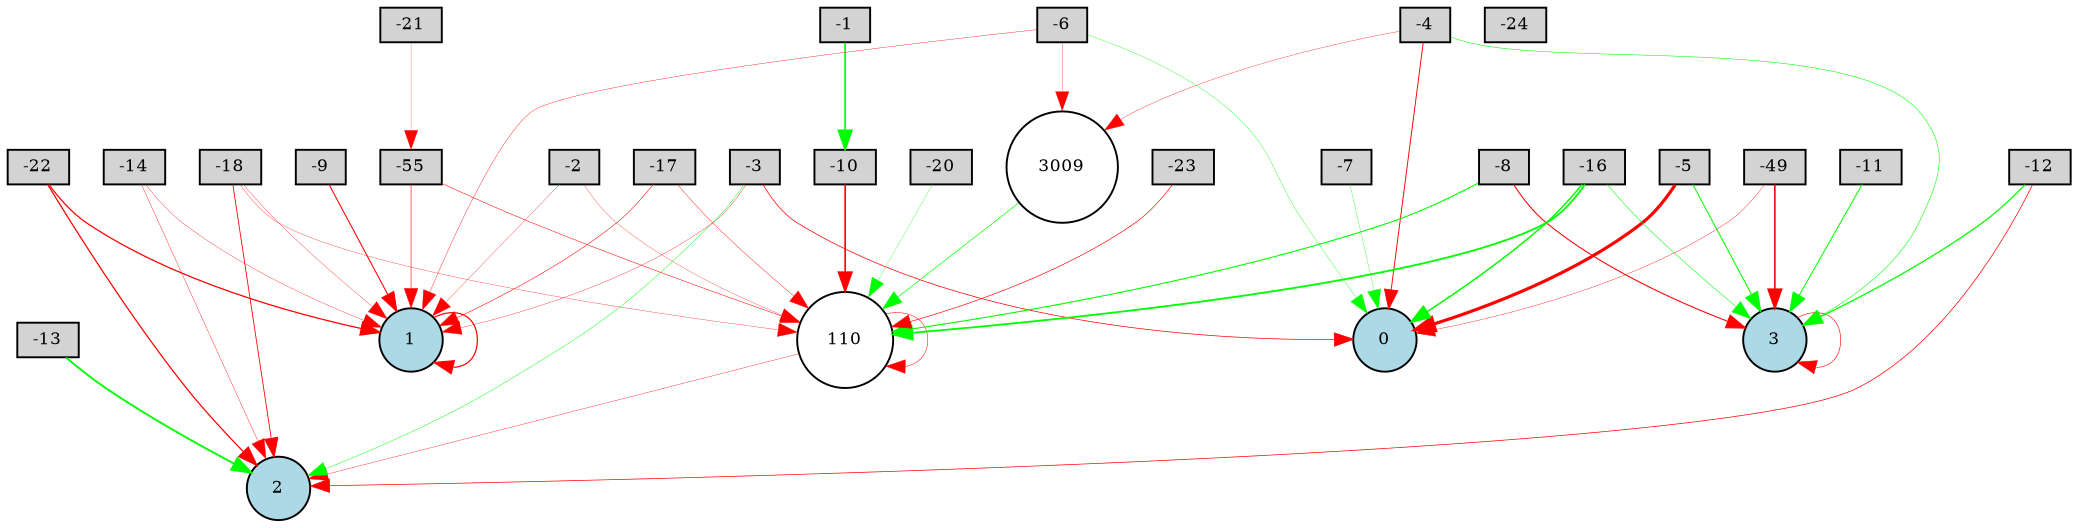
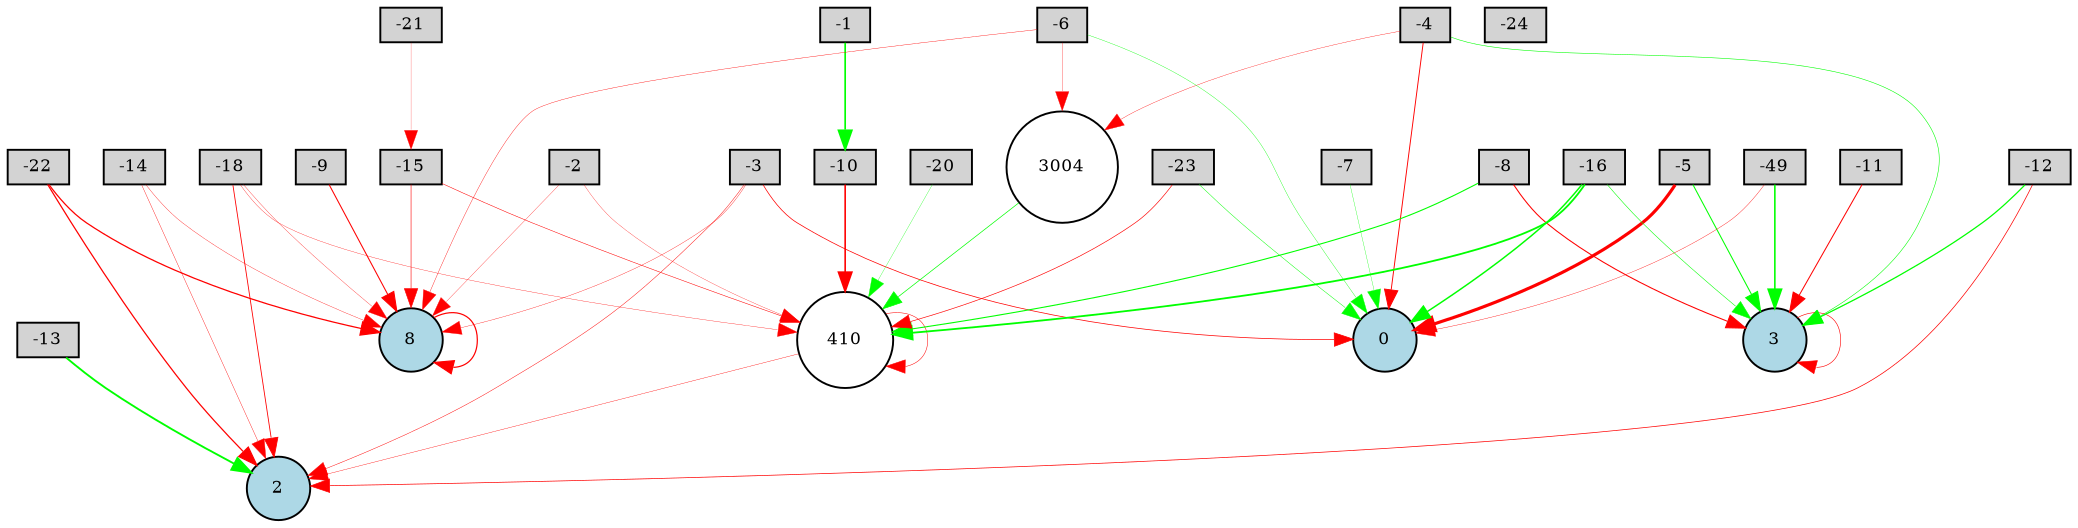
node "-55": label "-55" -> "-15"
node "-17": removed
node "3009": label "3009" -> "3004"
edge "-49" -> "3": color red -> green
edge "-11" -> "3": color green -> red
edge "-23" -> "0": added
node "1": label "1" -> "8"
node "110": label "110" -> "410"
edge "-3" -> "2": color green -> red
